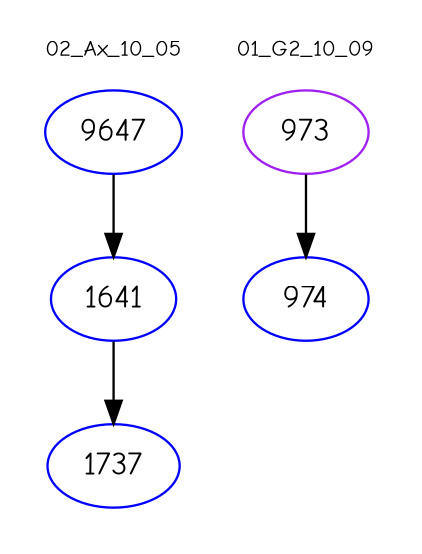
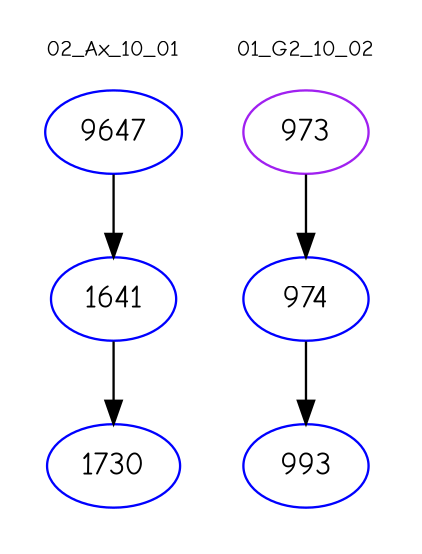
cluster "02_Ax_10_05": label "02_Ax_10_05" -> "02_Ax_10_01"
cluster "01_G2_10_09": label "01_G2_10_09" -> "01_G2_10_02"
node "1737": label "1737" -> "1730"
node "993": added
